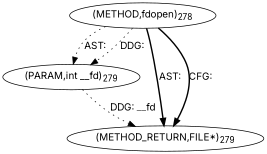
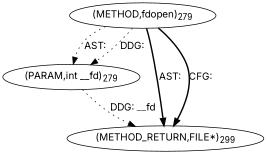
node "(METHOD,fdopen)": text "278" -> "279"
node "(METHOD_RETURN,FILE*)": text "279" -> "299"
